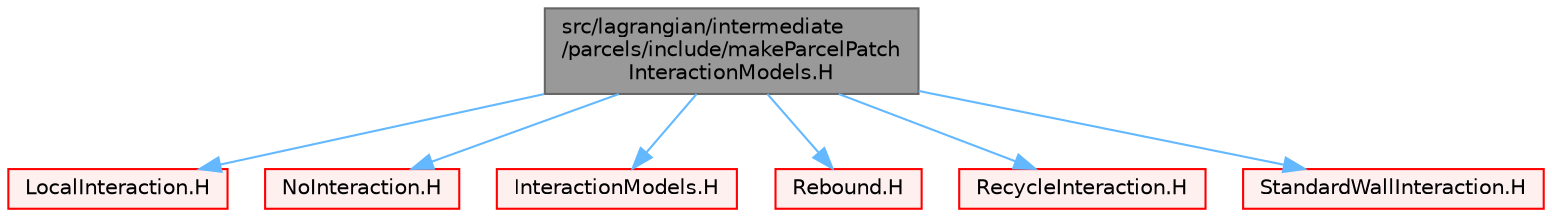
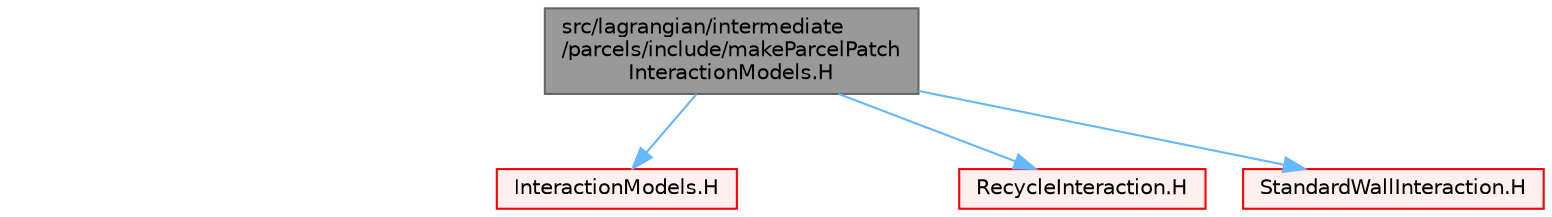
node "LocalInteraction.H": removed
node "NoInteraction.H": removed
node "Rebound.H": removed
